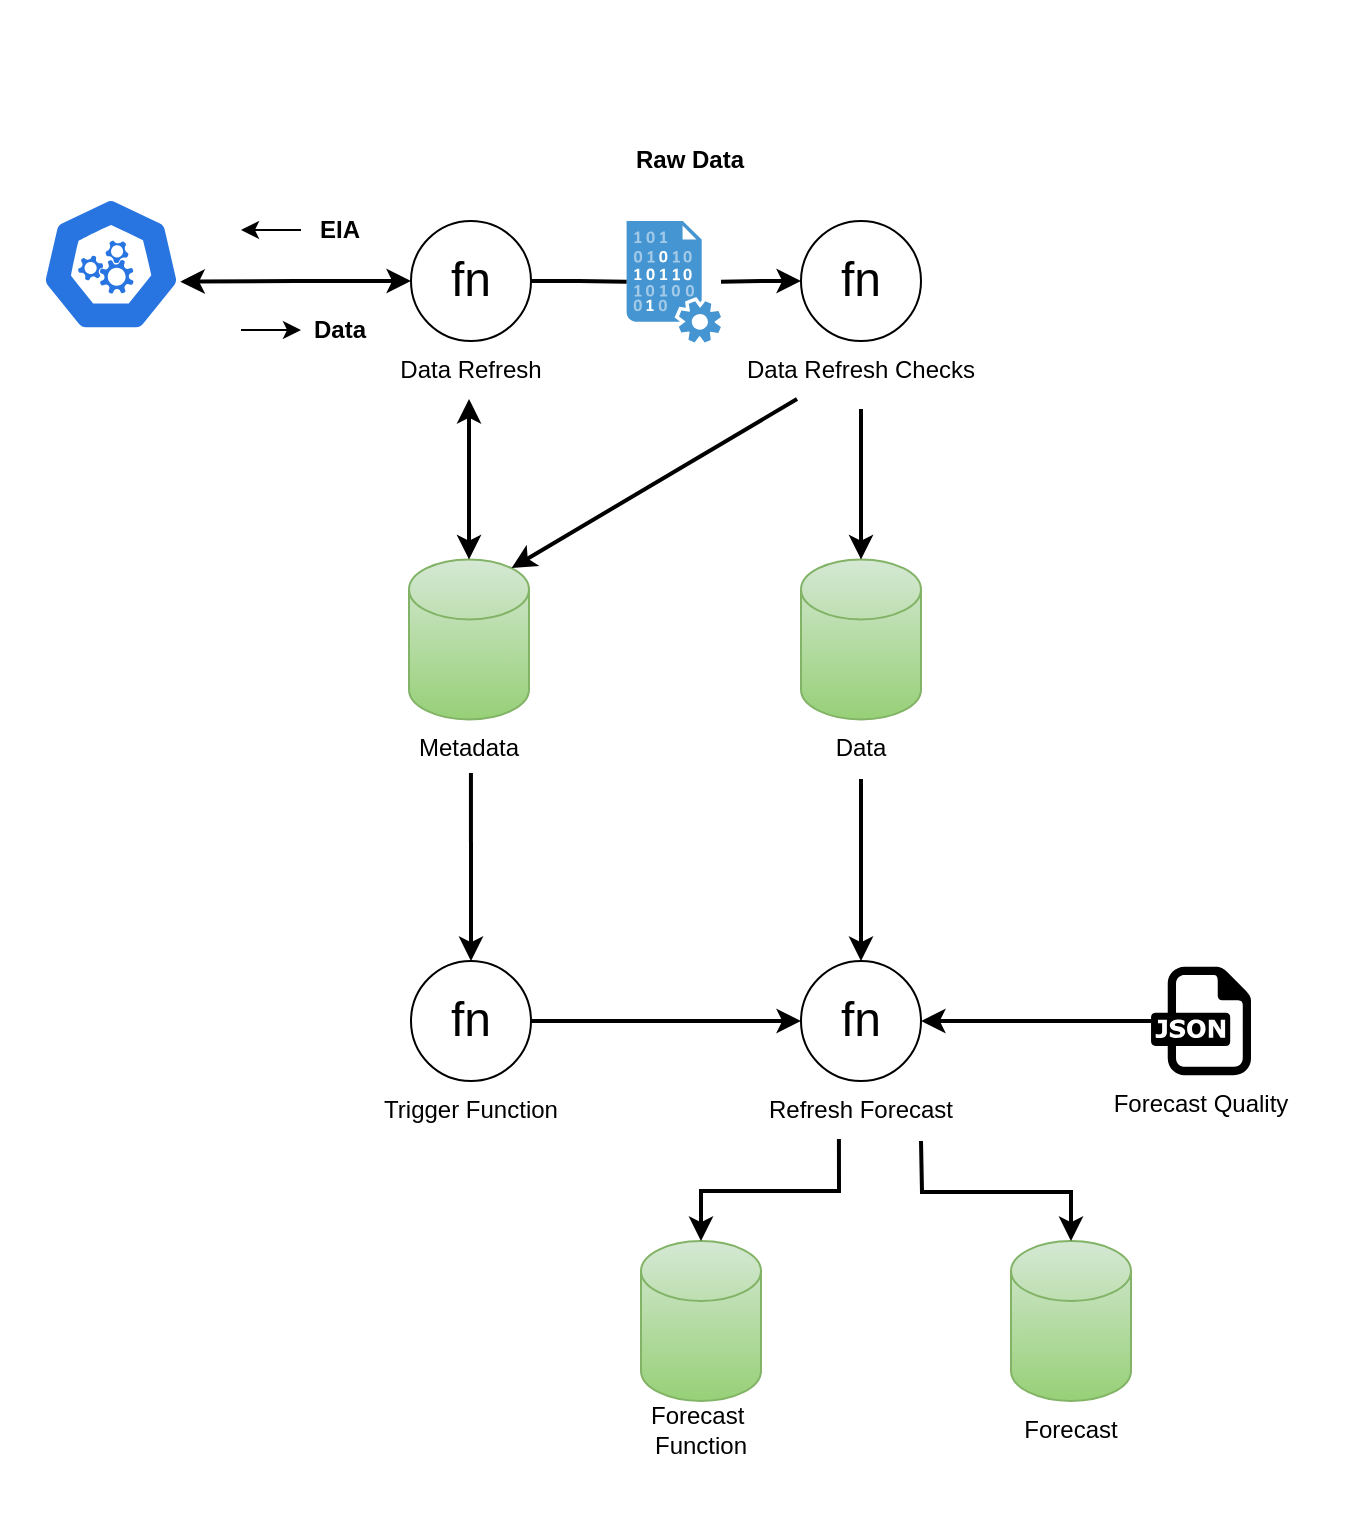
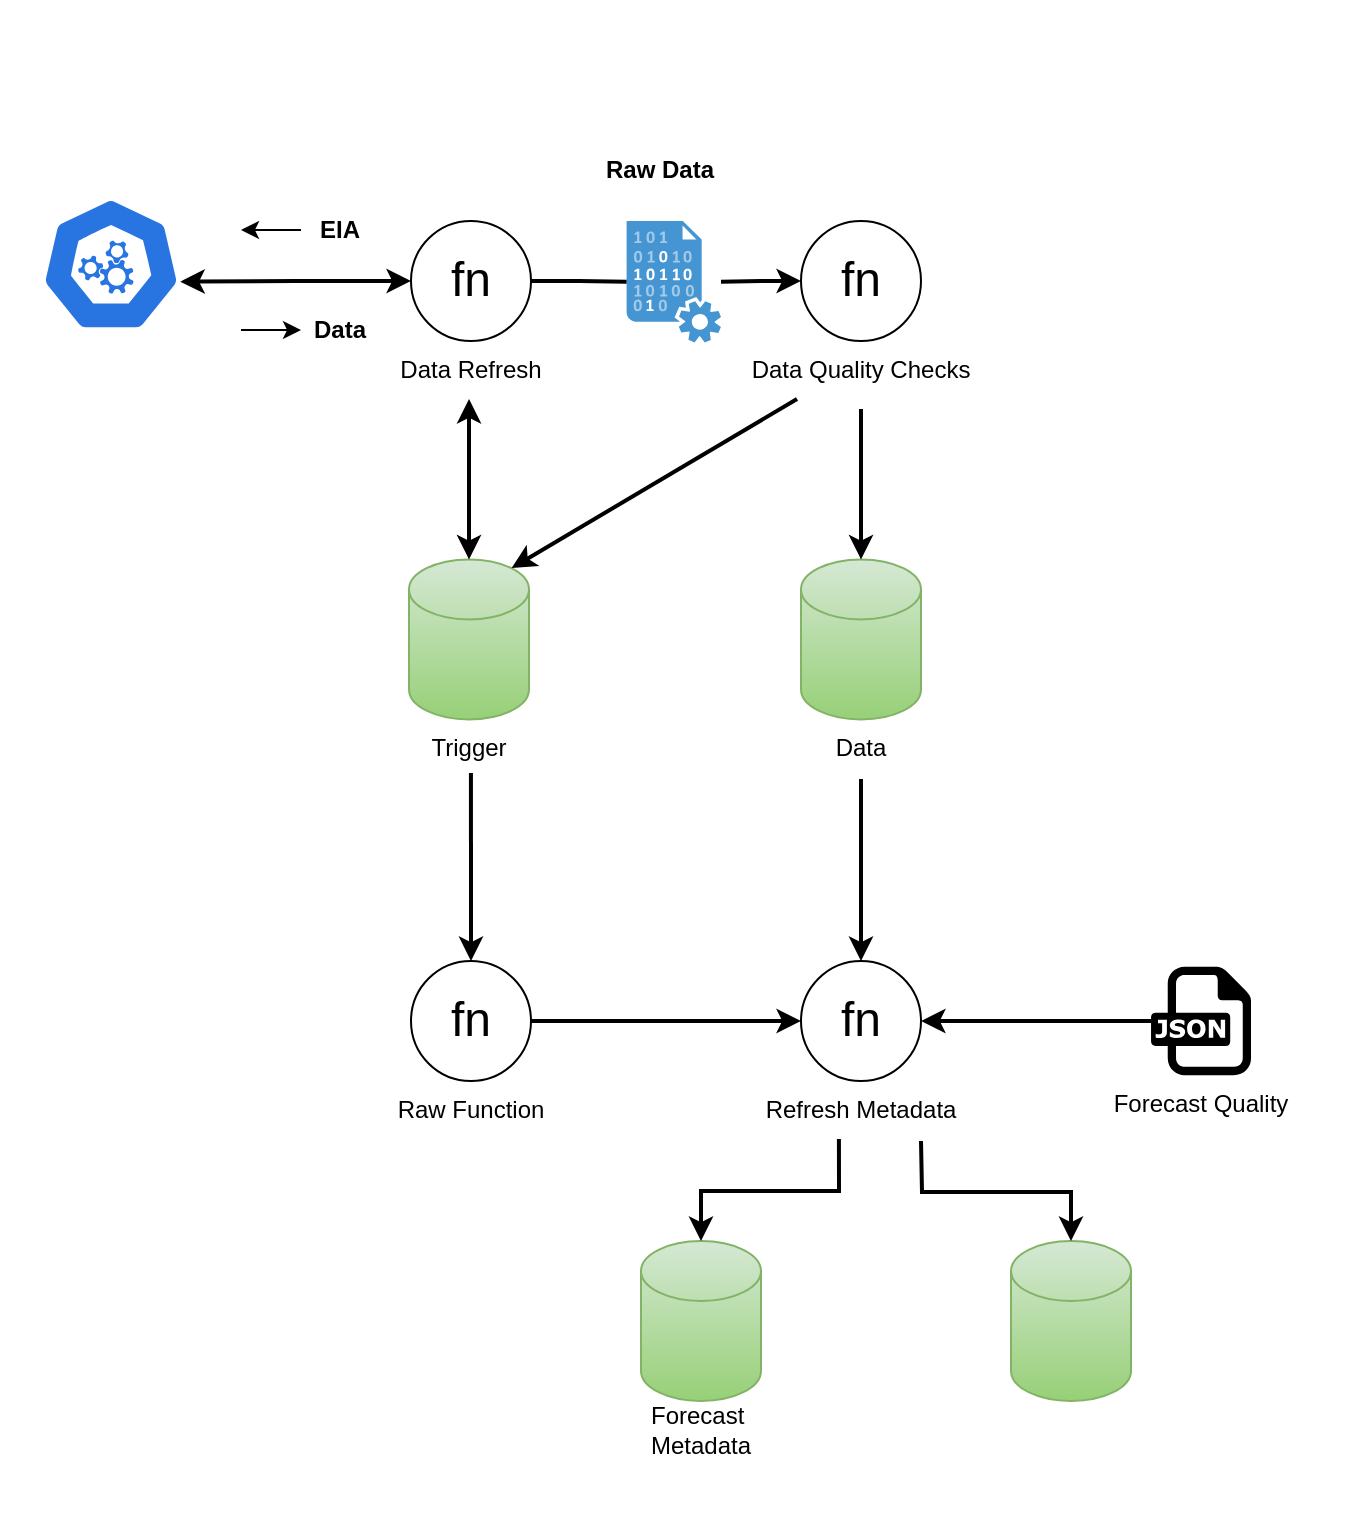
node "Raw Data": moved (691, 161) -> (661, 171)
node "Data Refresh Checks": label "Data Refresh Checks" -> "Data Quality Checks"
node "Metadata": label "Metadata" -> "Trigger"
node "Trigger Function": label "Trigger Function" -> "Raw Function"
node "Refresh Forecast": label "Refresh Forecast" -> "Refresh Metadata"
node "Forecast Function": label "Forecast Function" -> "Forecast Metadata"
node "Forecast": removed
